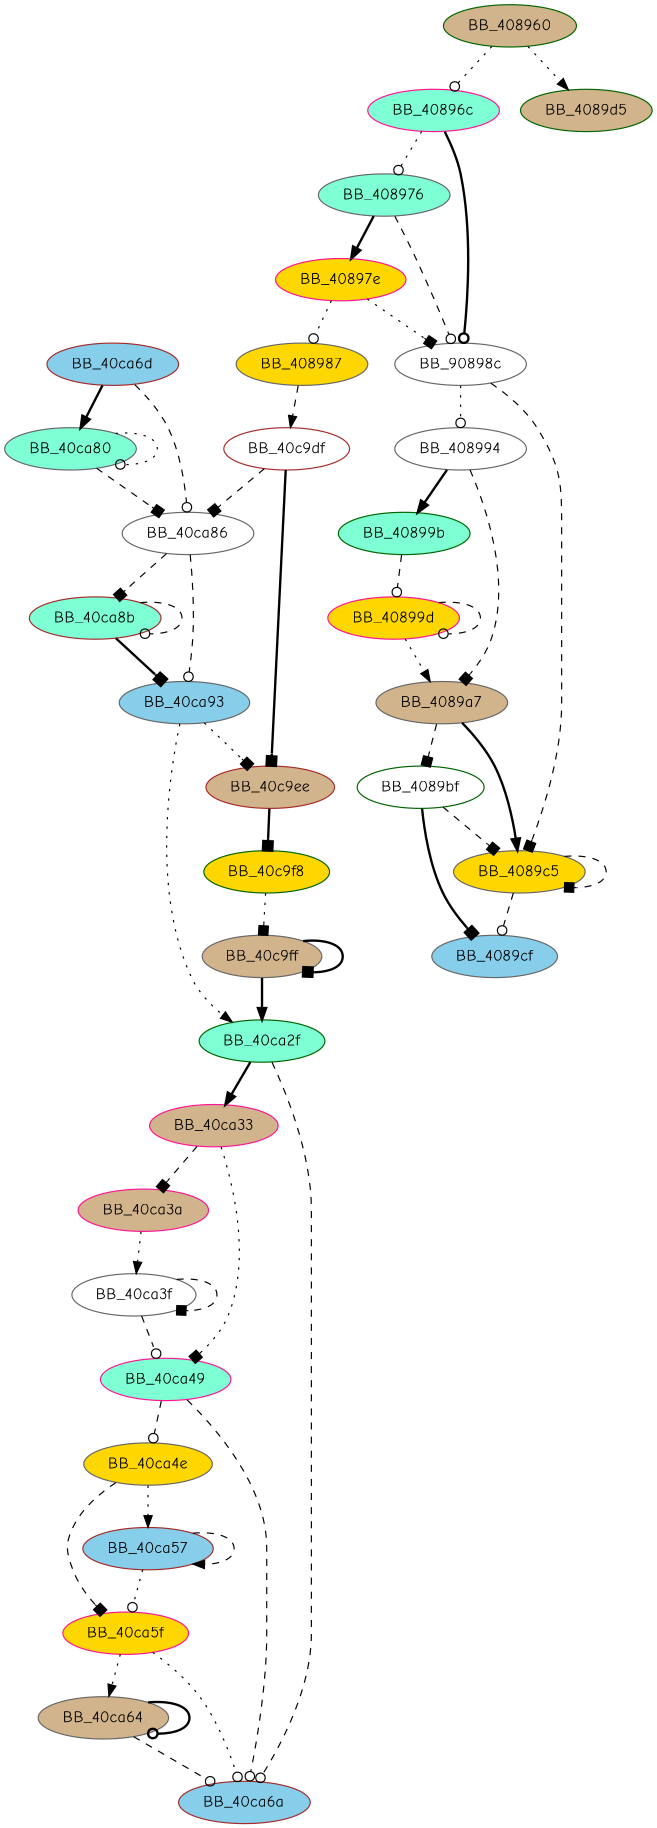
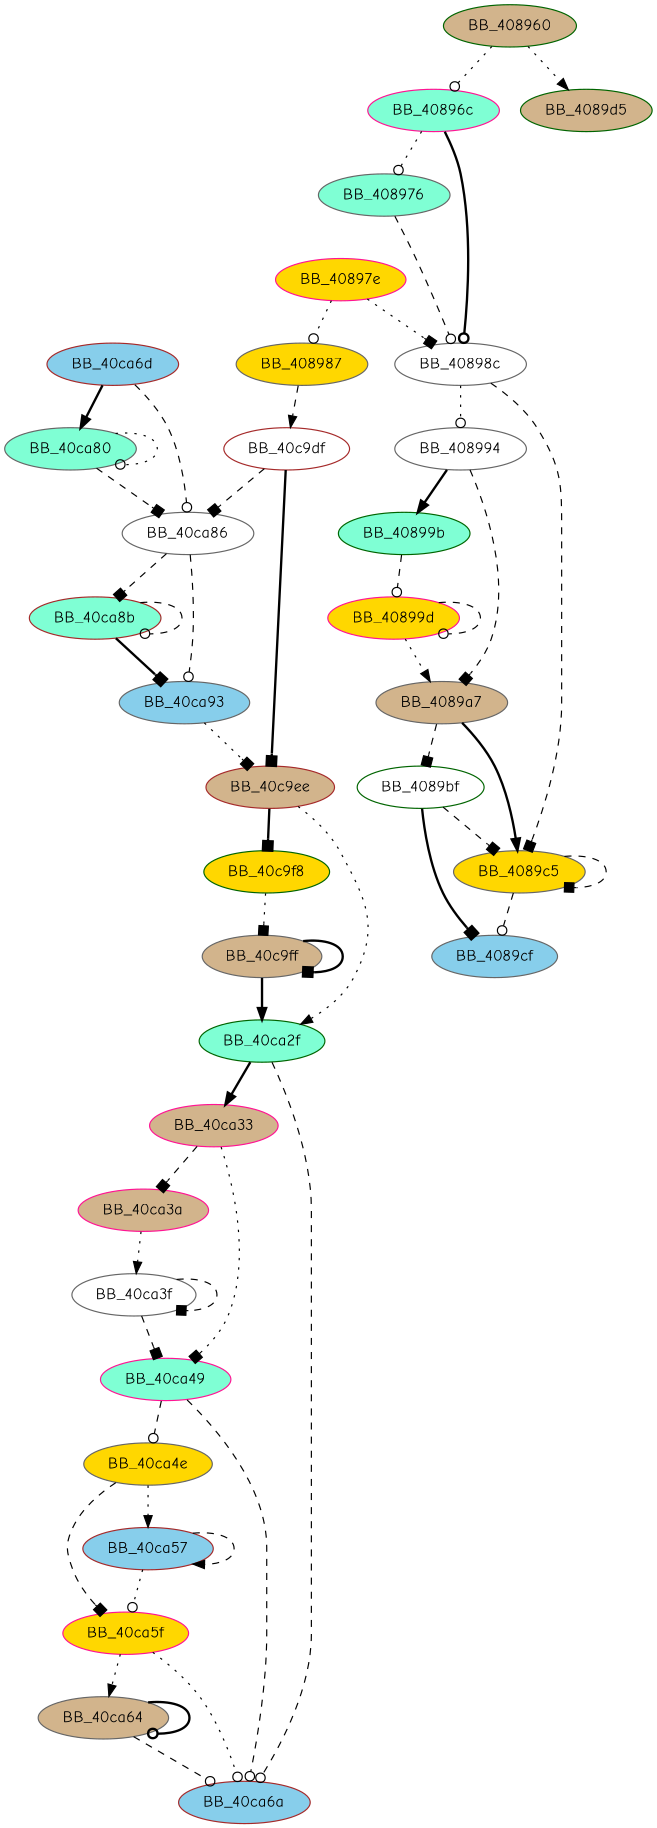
edge "BB_408976" -> "BB_40897e": removed
node "BB_90898c": label "BB_90898c" -> "BB_40898c"
edge "BB_40ca93" -> "BB_40ca2f": now "BB_40c9ee" -> "BB_40ca2f"
edge "BB_40ca3f" -> "BB_40ca49": arrowhead odot -> box
